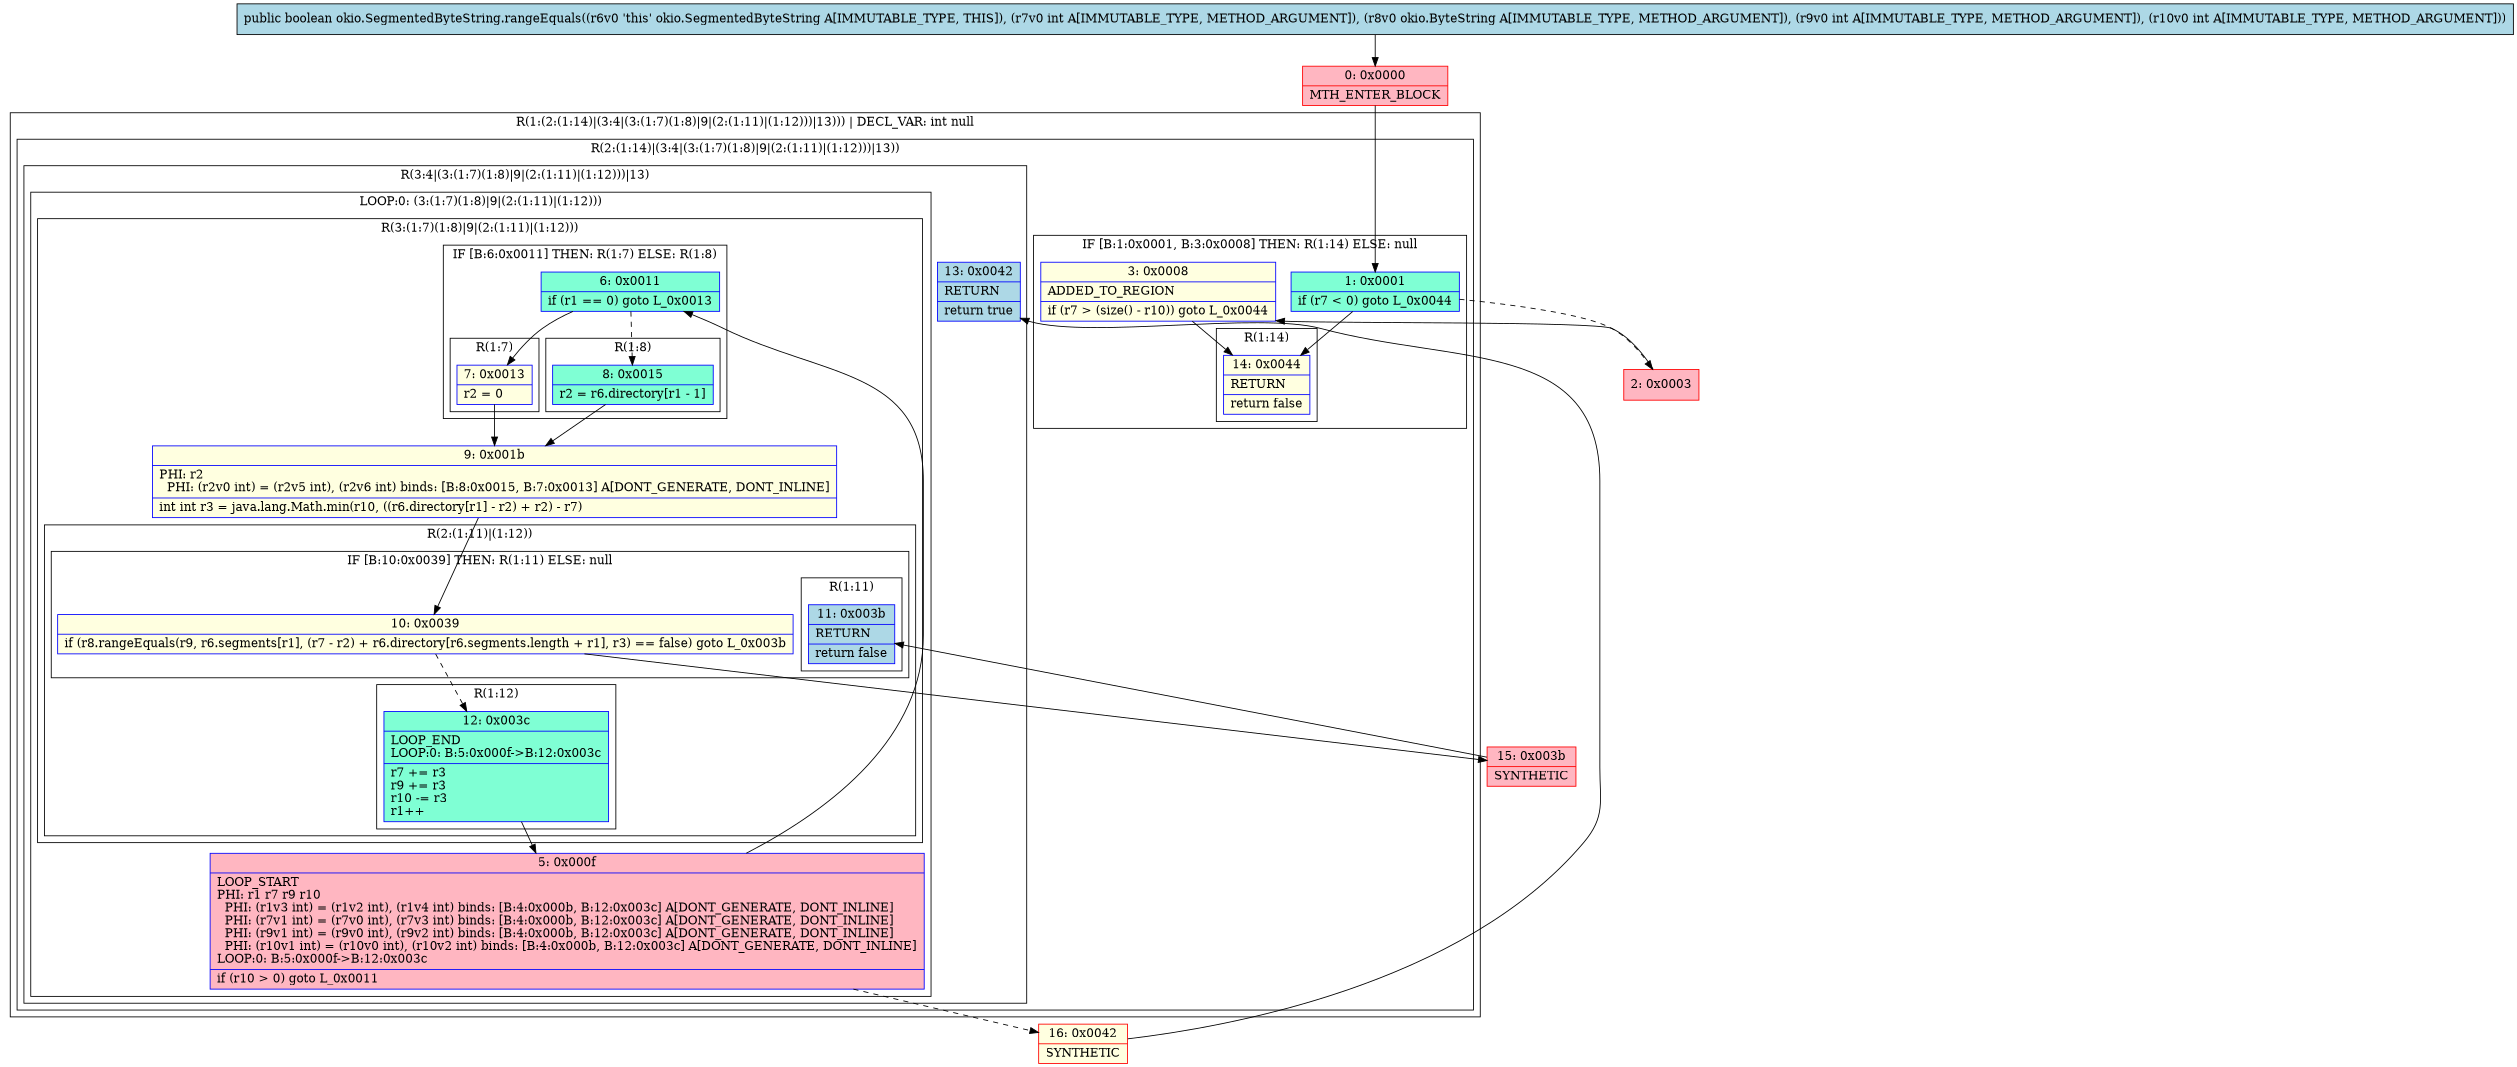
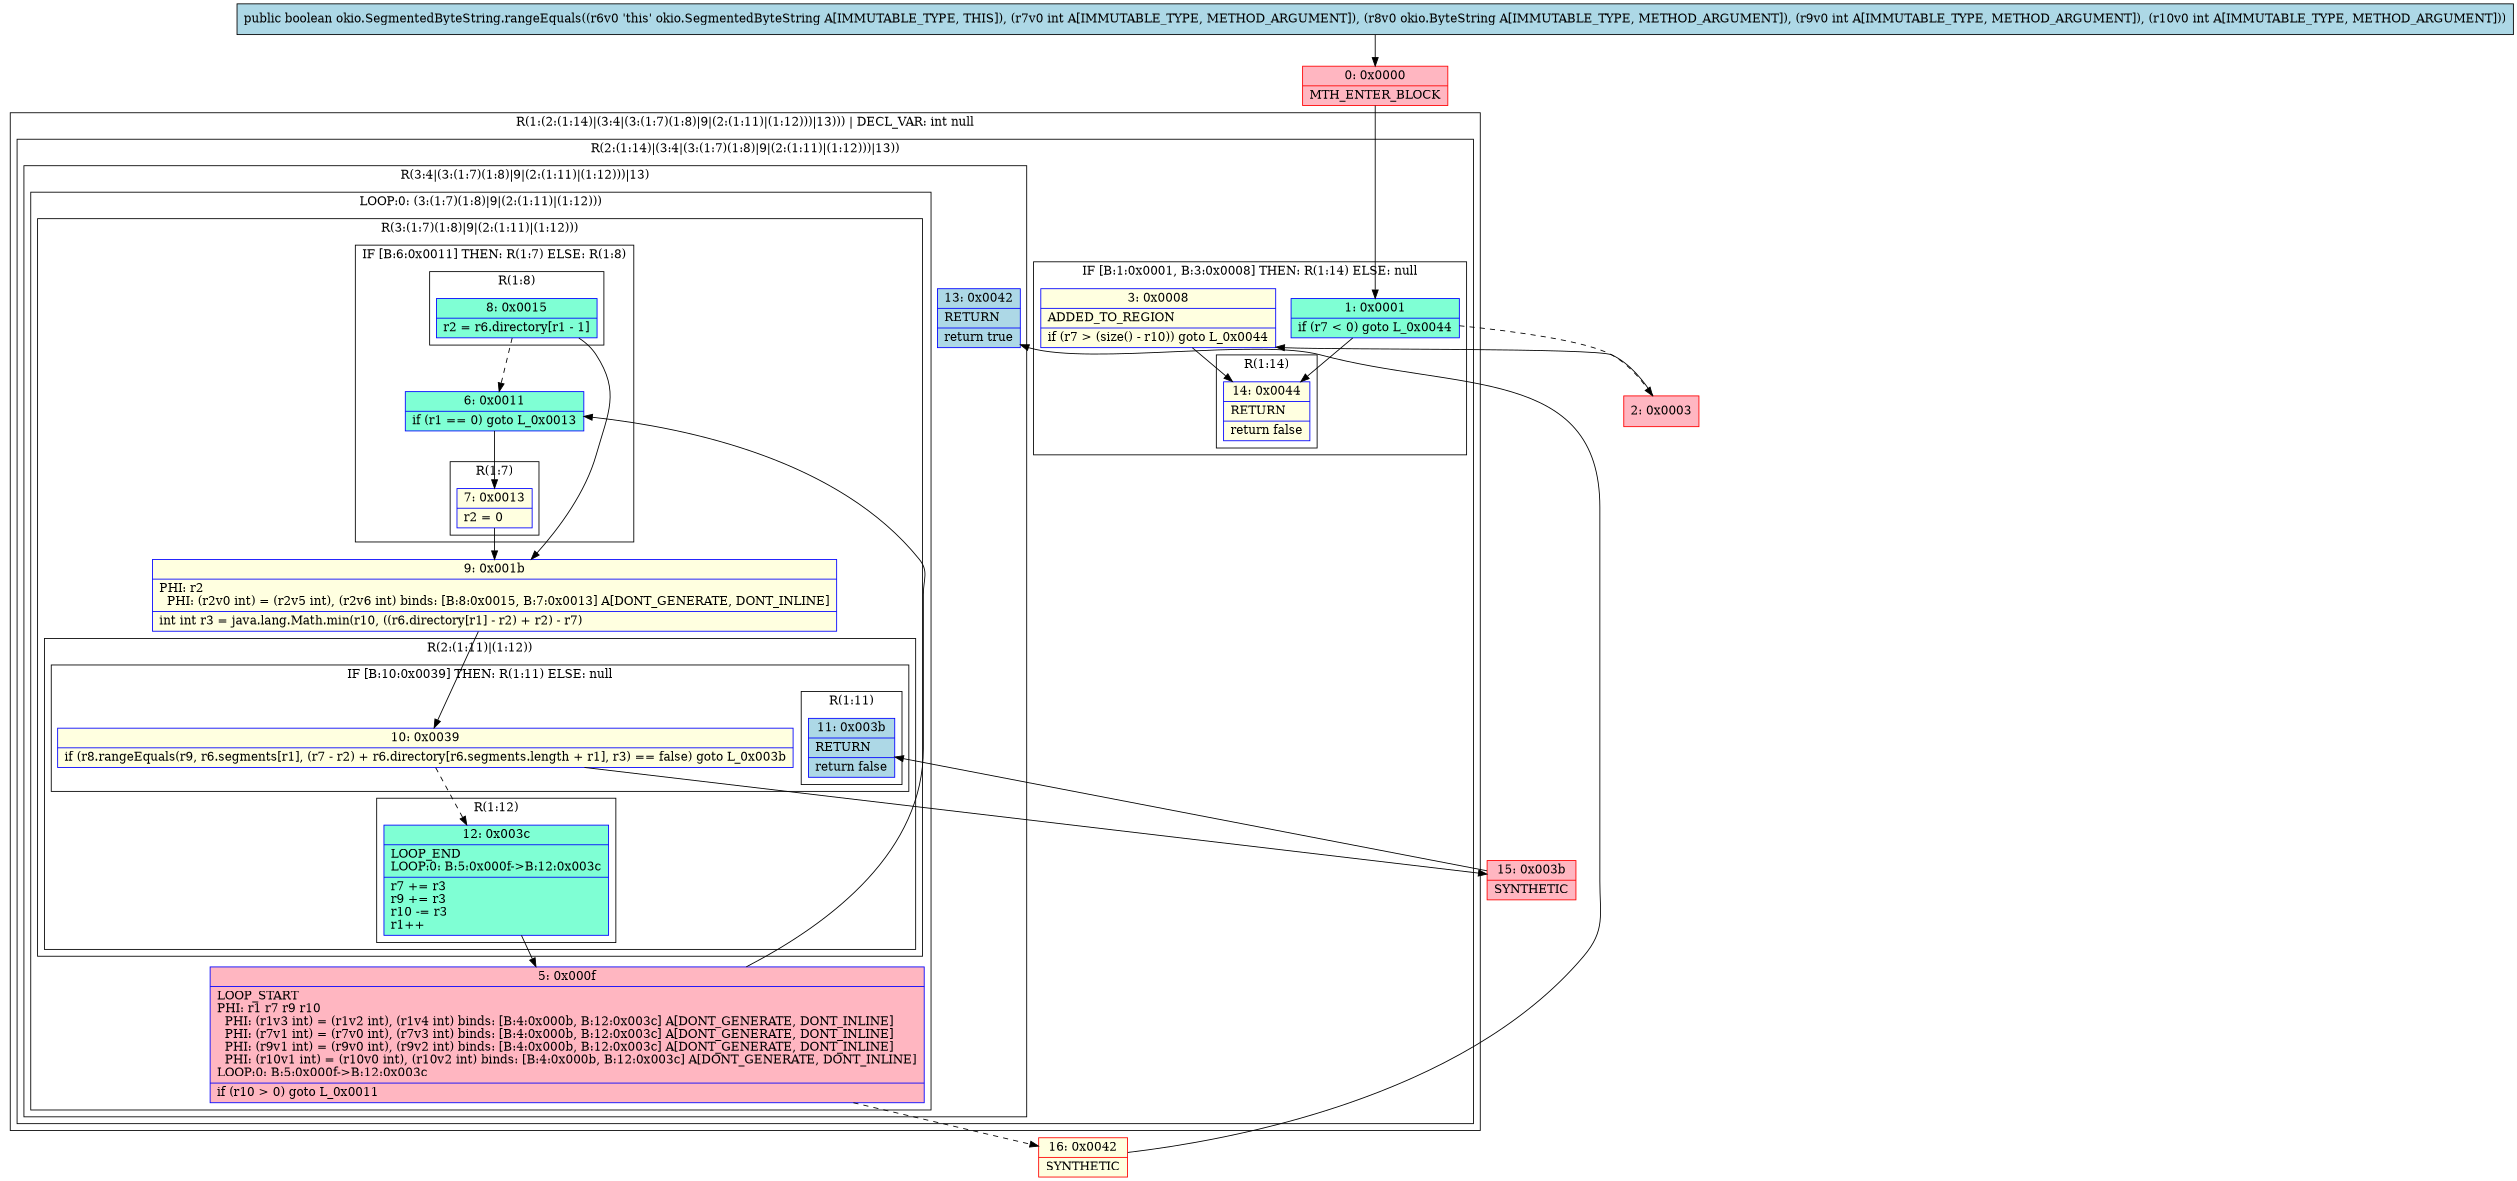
edge "6: 0x0011" -> "8: 0x0015": reversed
